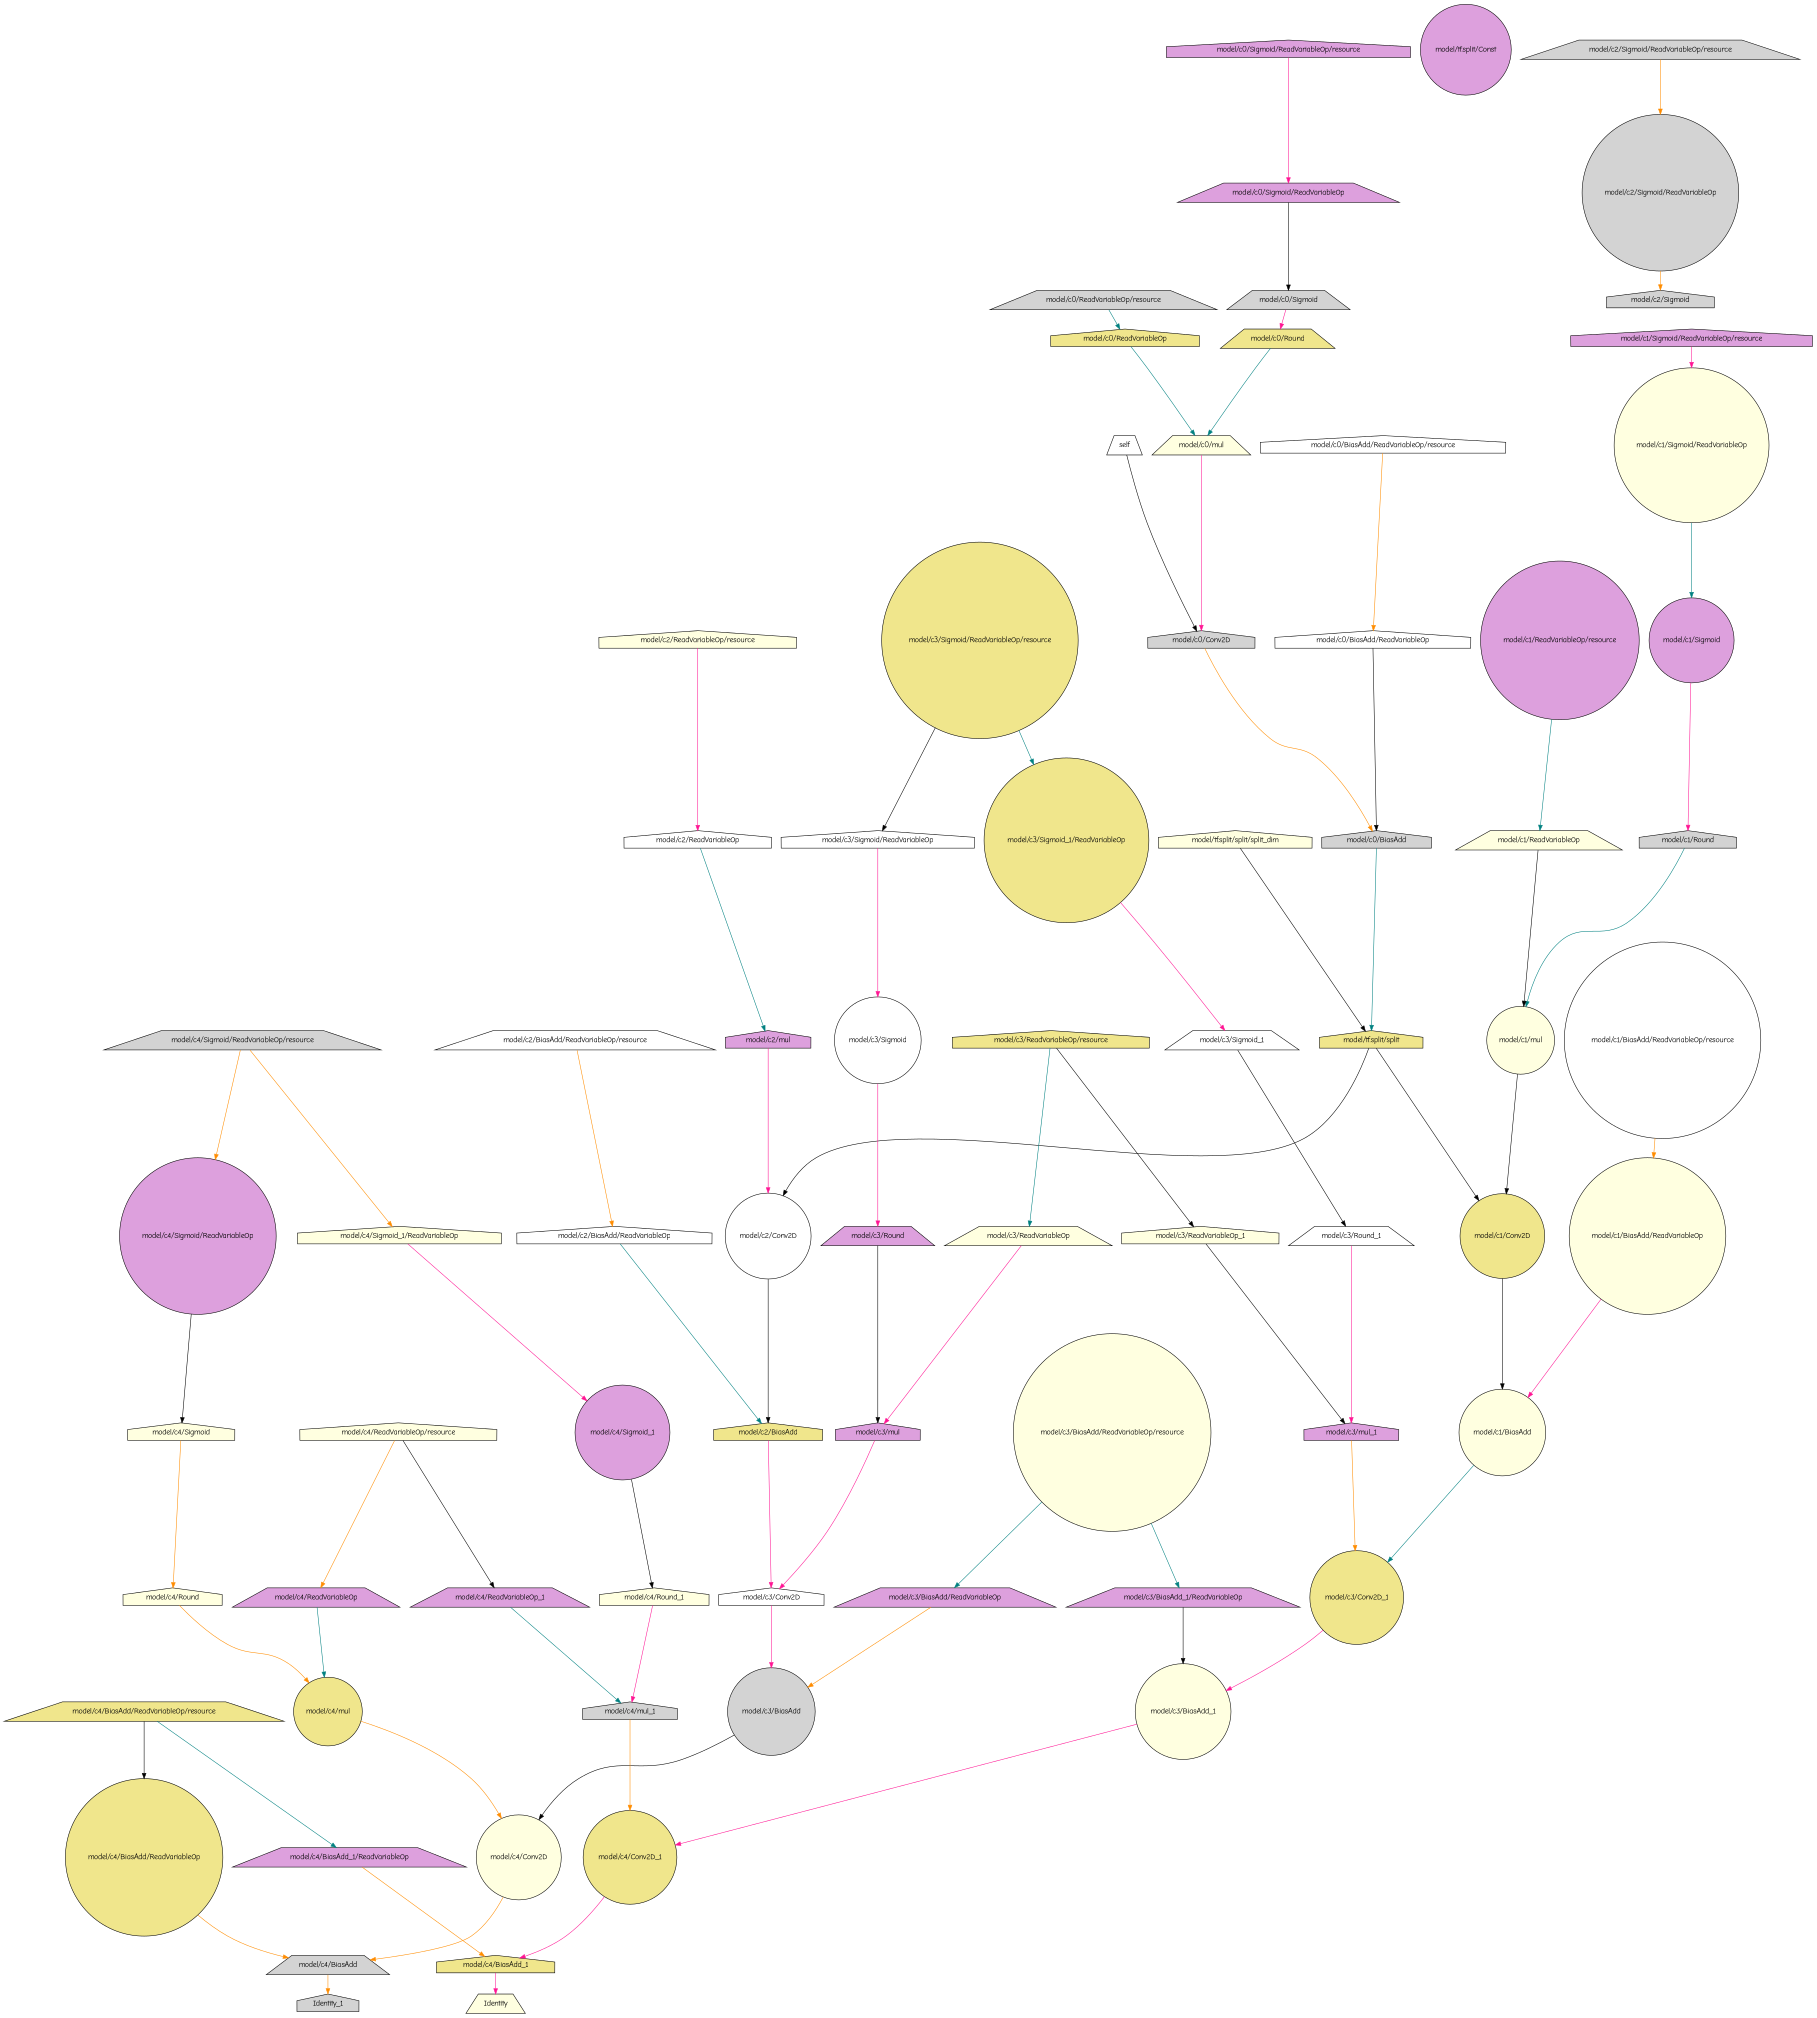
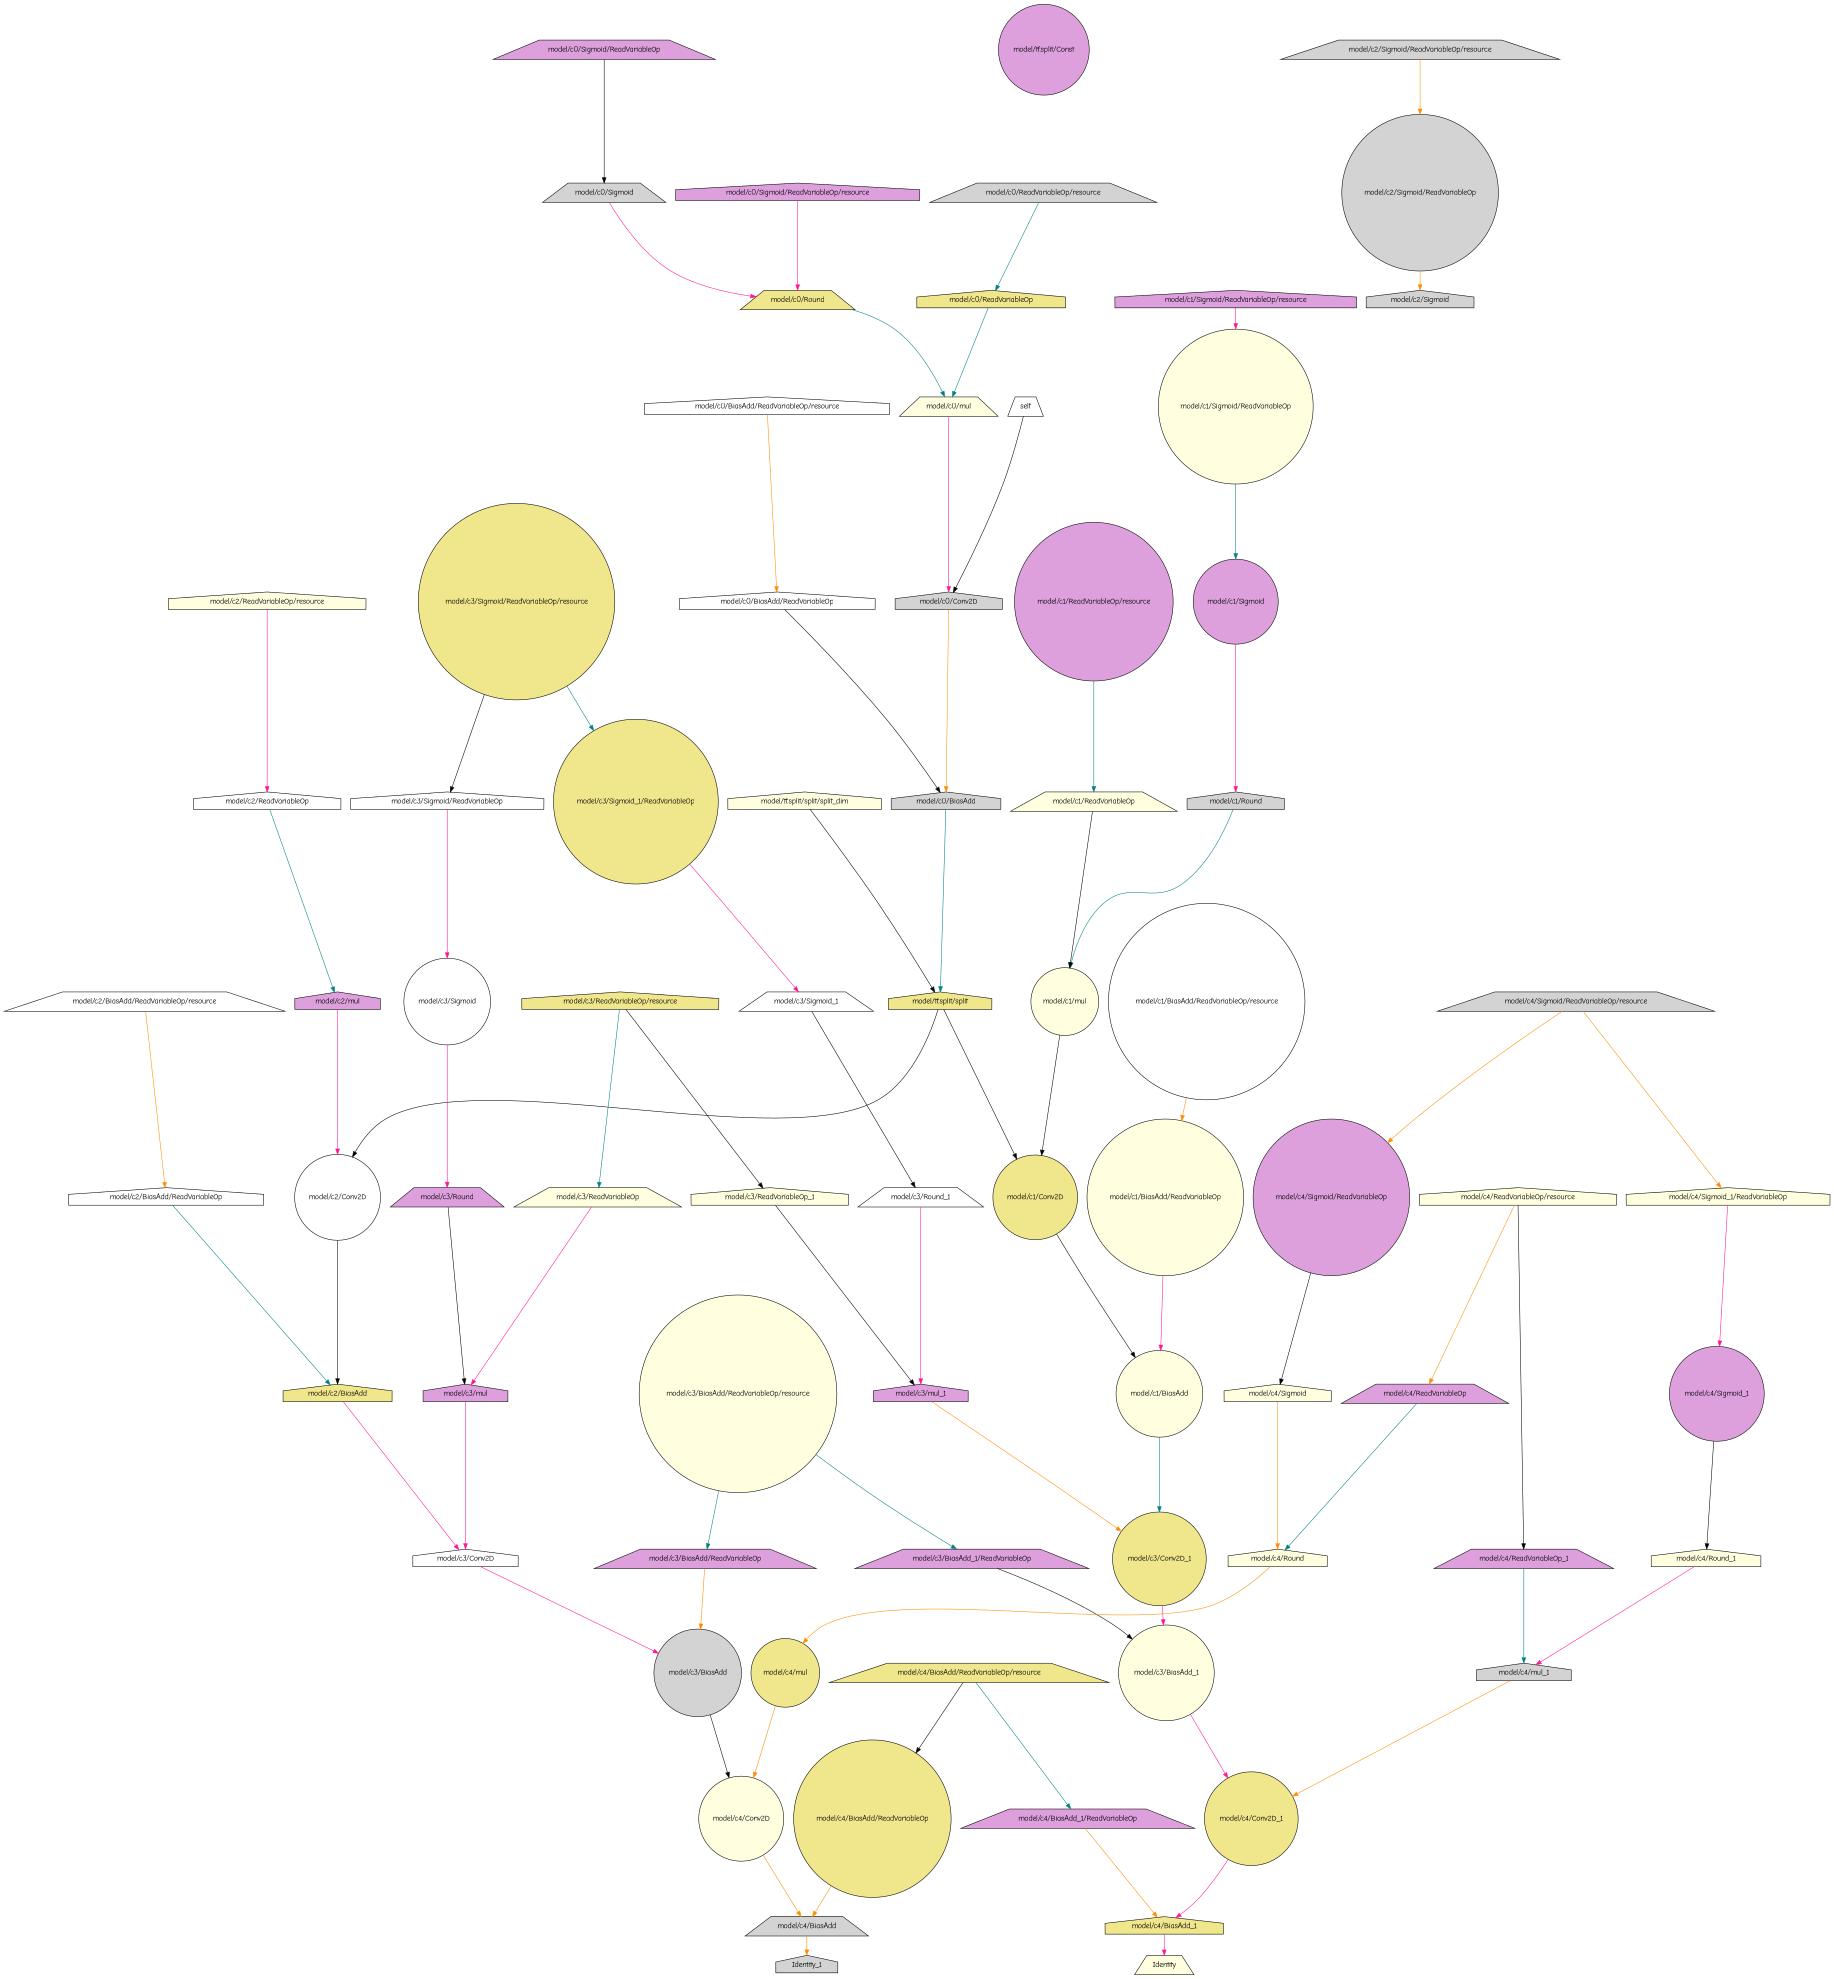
edge "model/c0/Sigmoid/ReadVariableOp/resource" -> "model/c0/Sigmoid/ReadVariableOp": now "model/c0/Sigmoid/ReadVariableOp/resource" -> "model/c0/Round"
edge "model/c4/ReadVariableOp" -> "model/c4/mul": now "model/c4/ReadVariableOp" -> "model/c4/Round"
